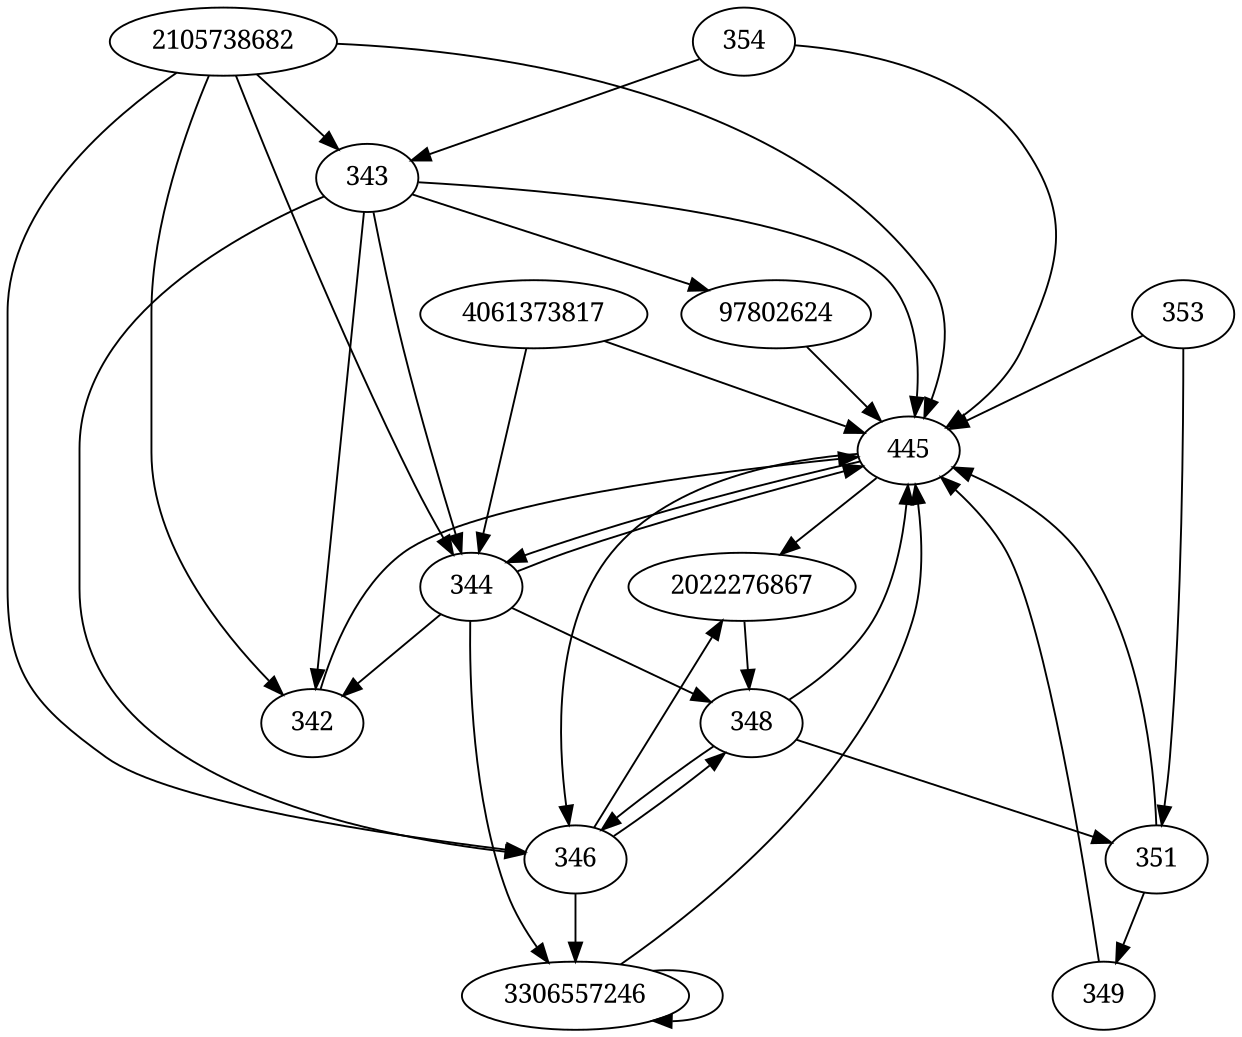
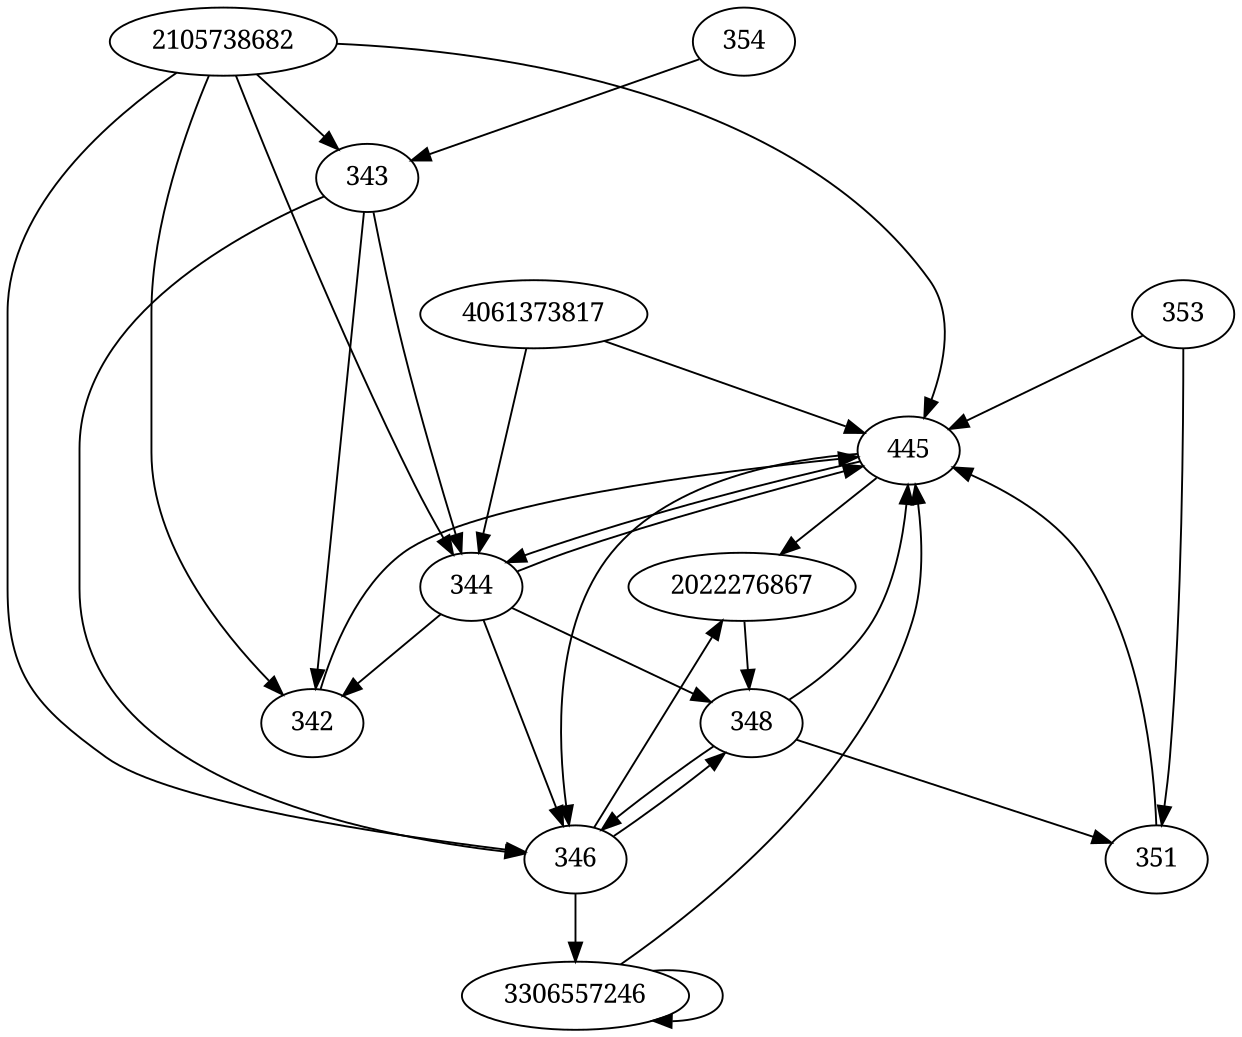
edge "354" -> "445": removed
edge "343" -> "445": removed
node "97802624": removed
edge "344" -> "3306557246": now "344" -> "346"
node "349": removed
